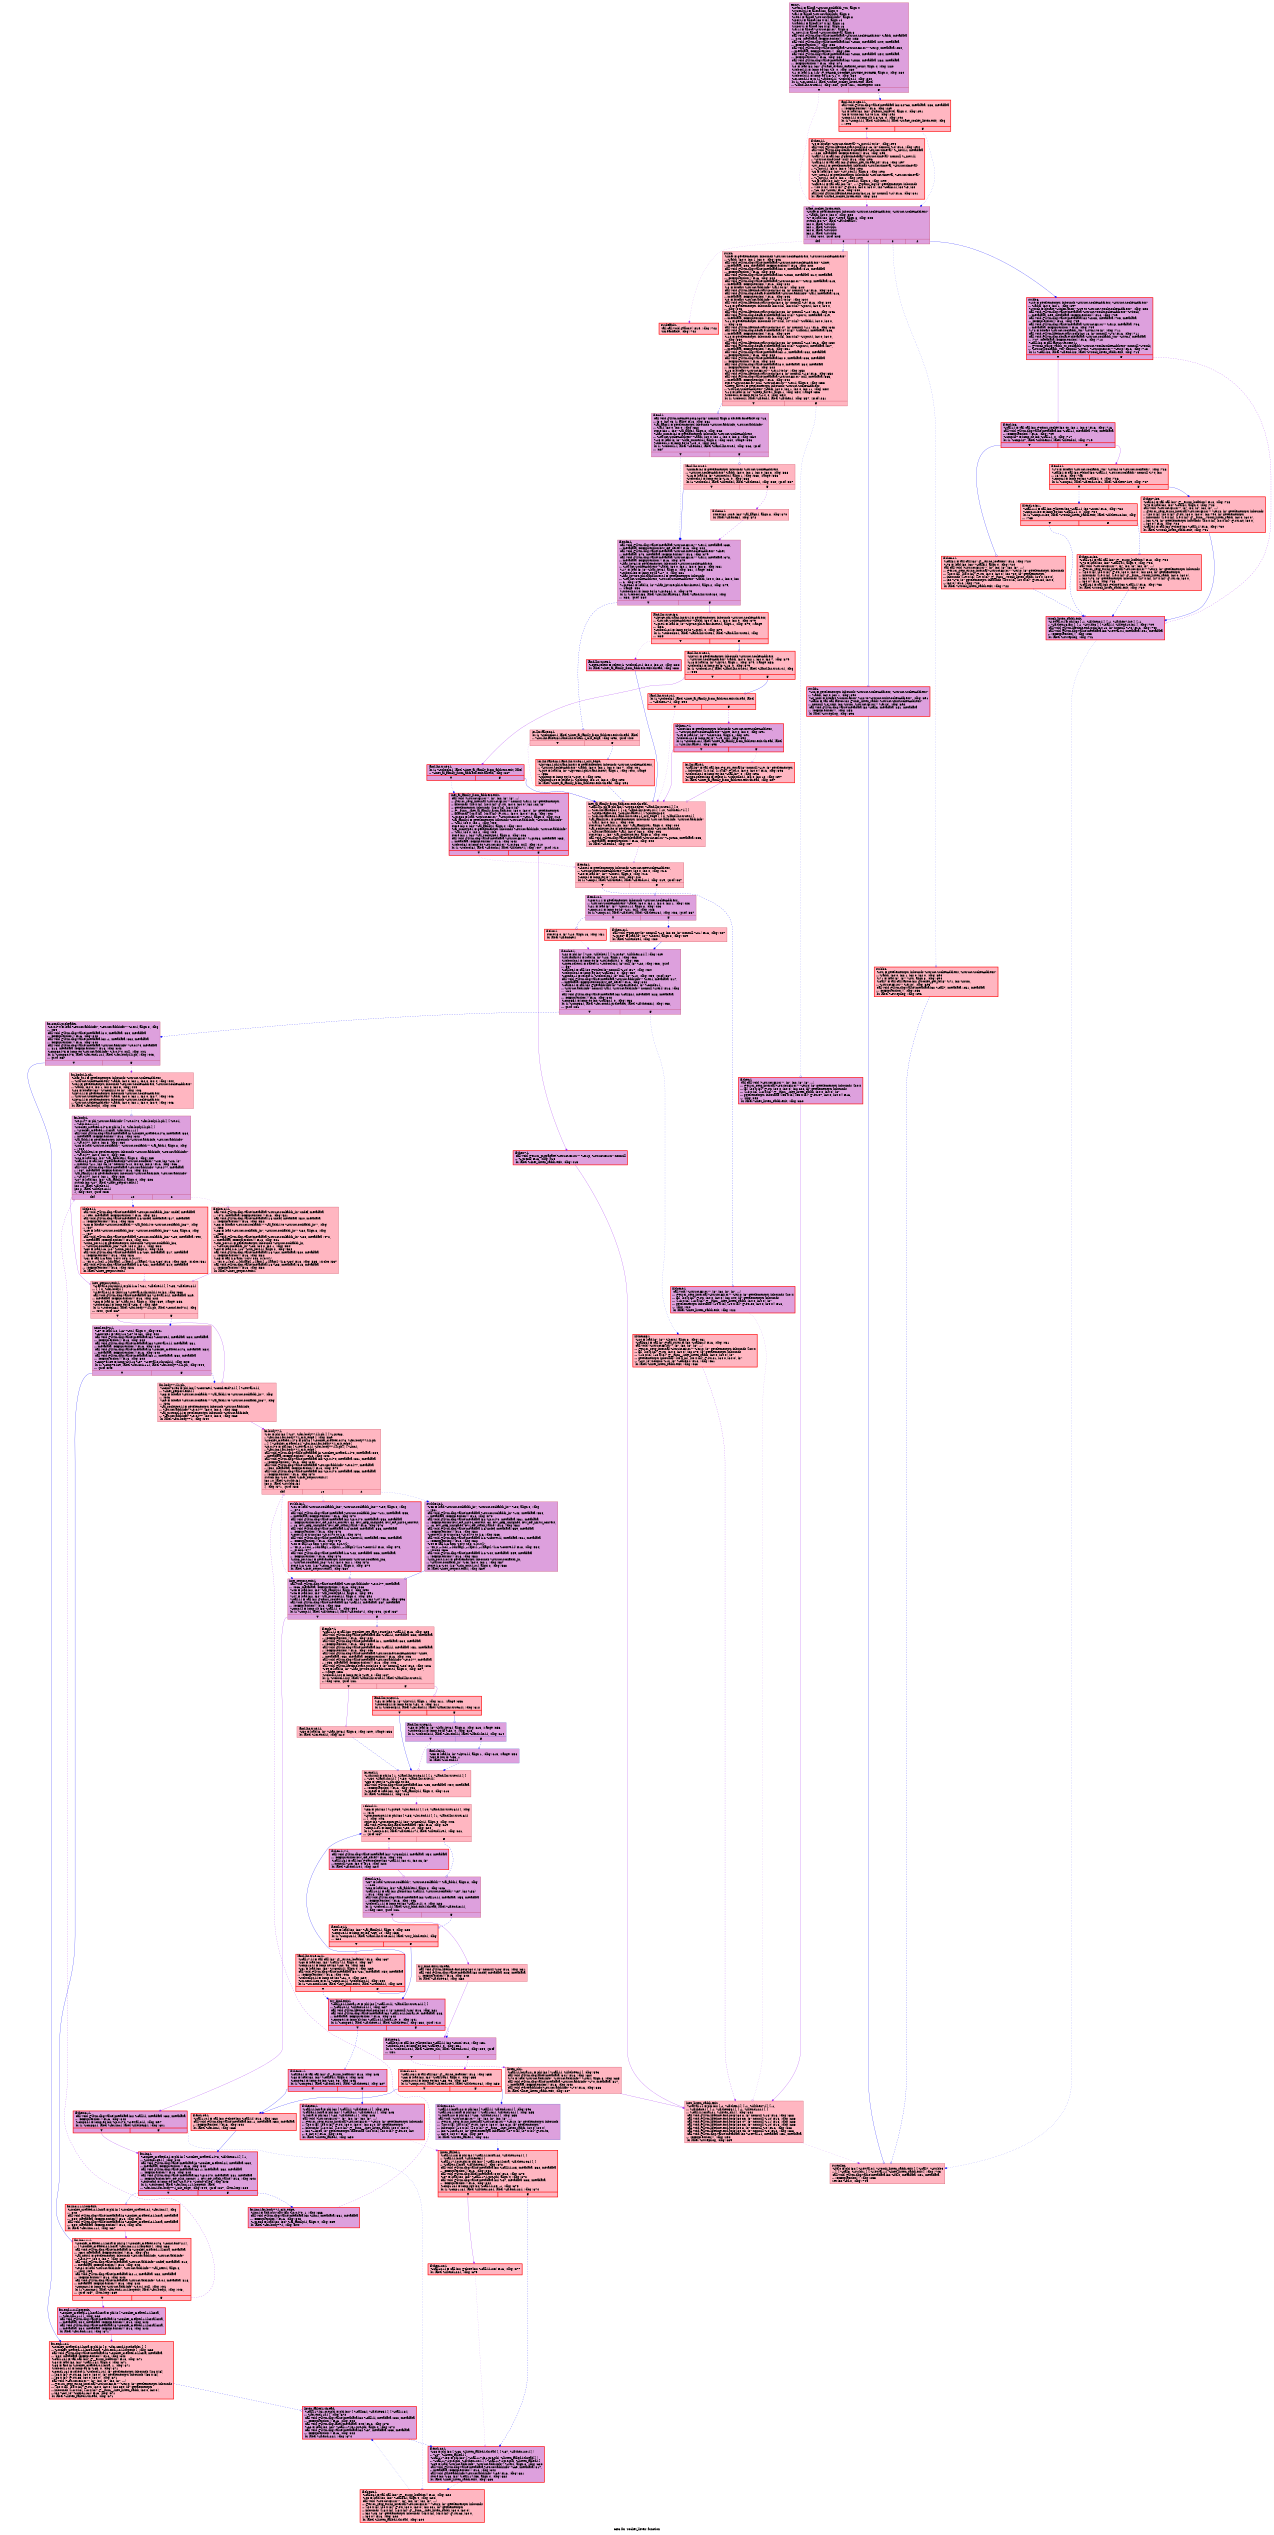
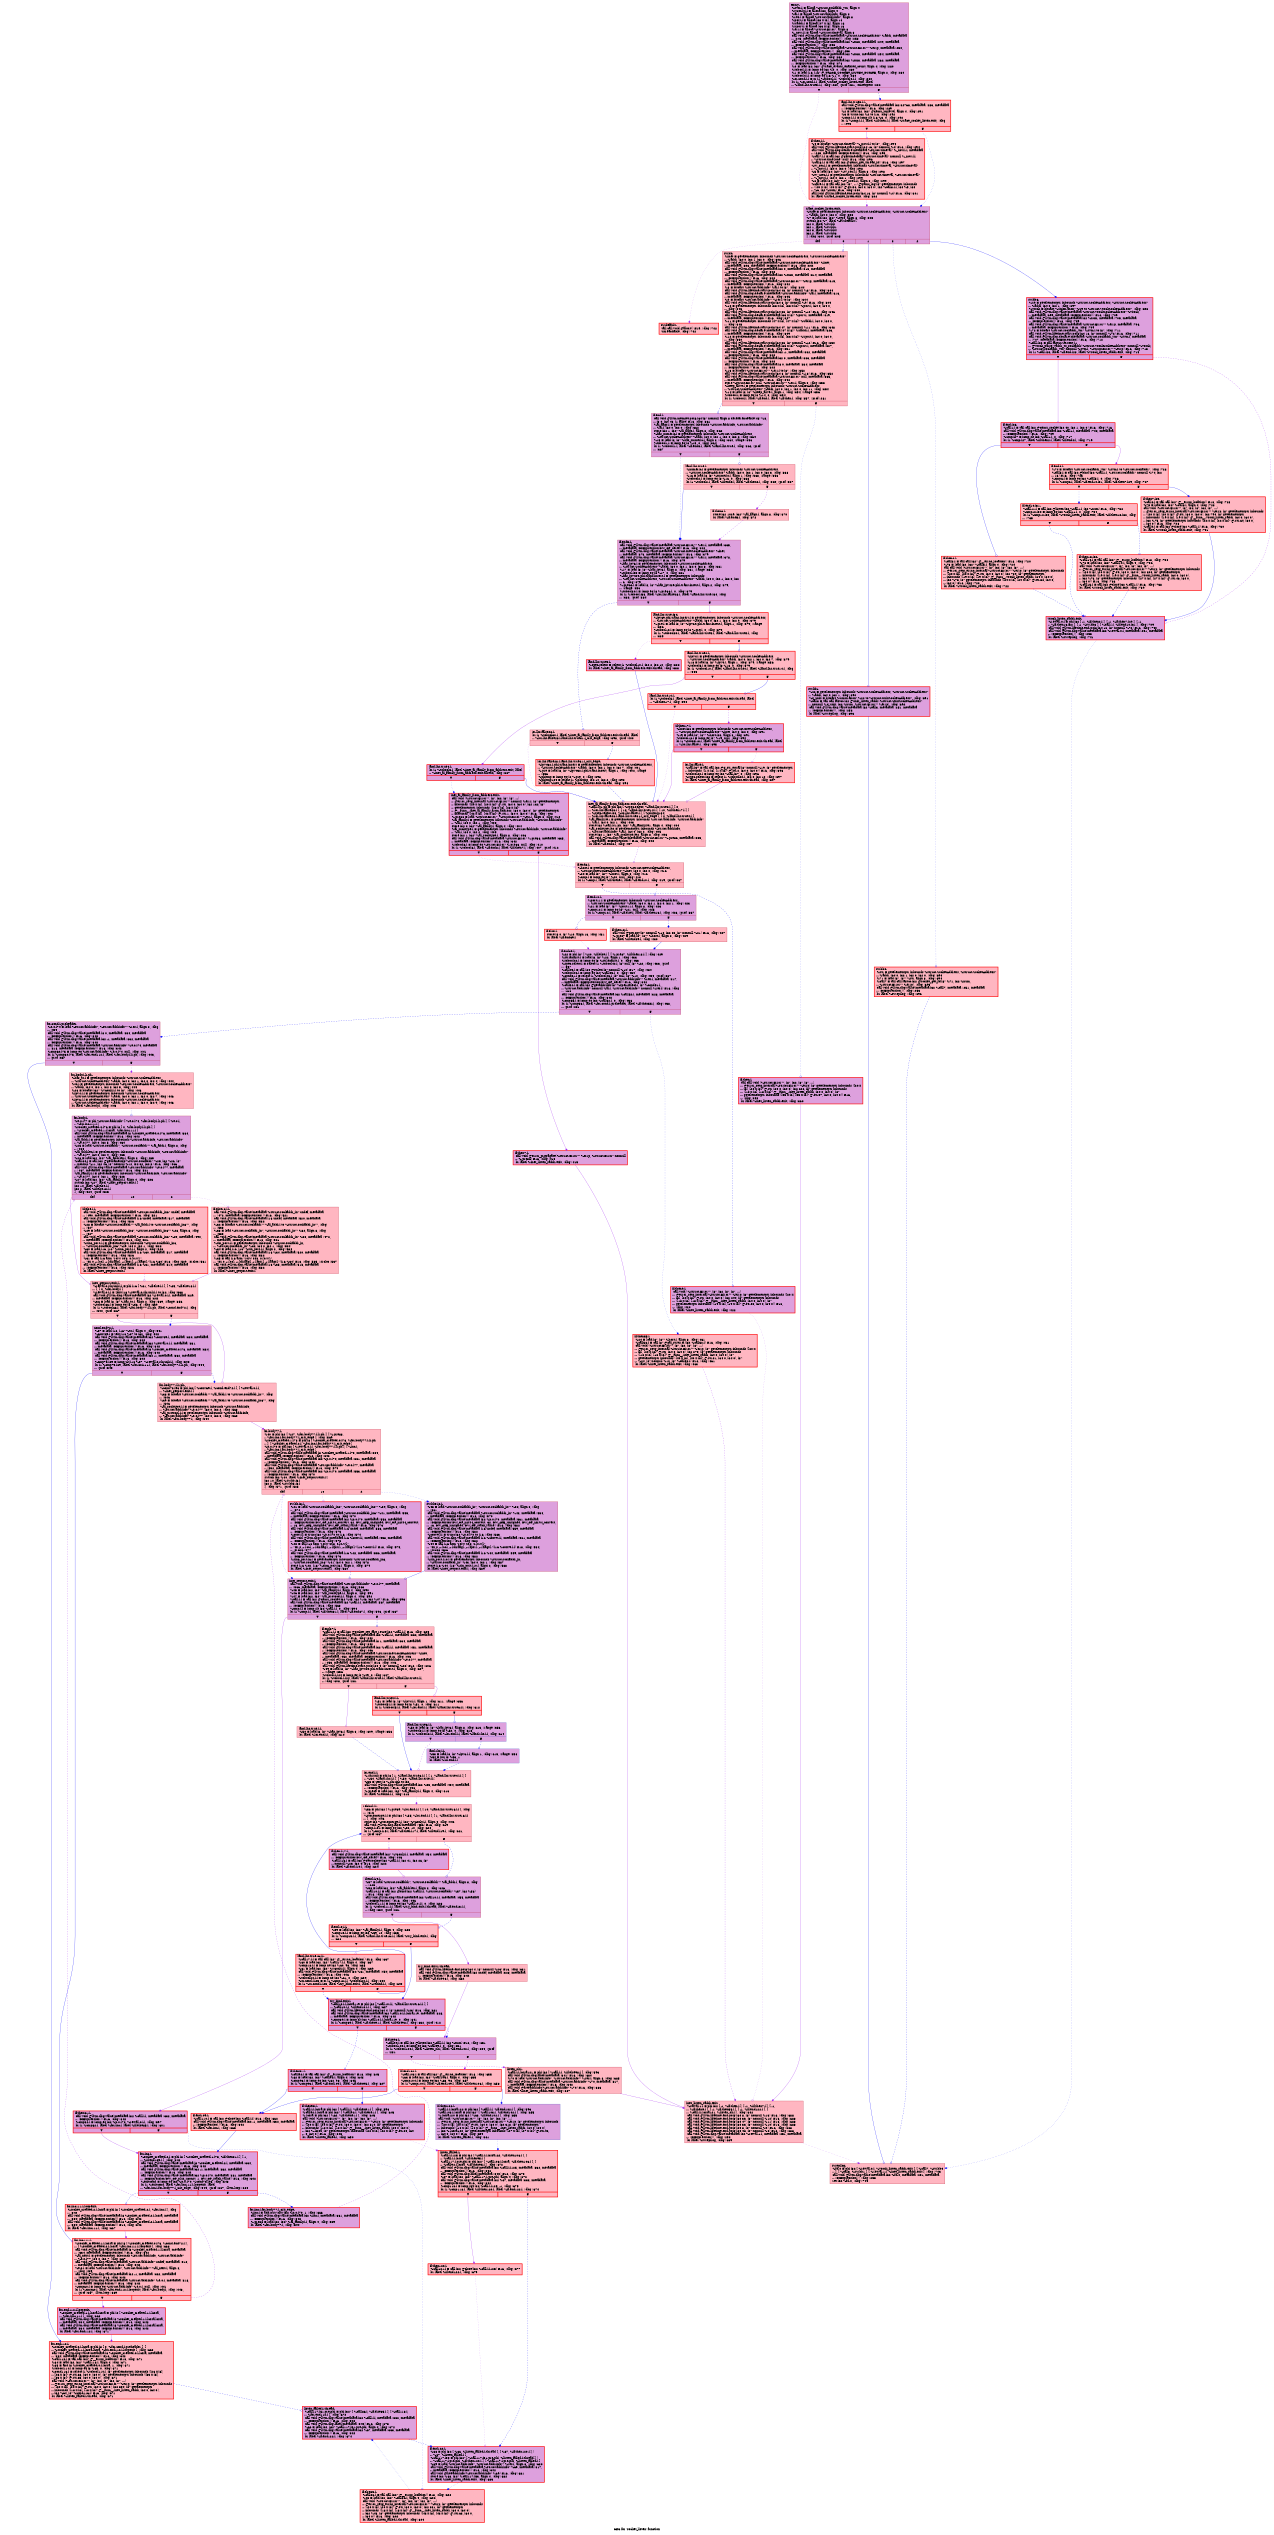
edge "for.body.i:" -> "if.else.i.i:": removed
